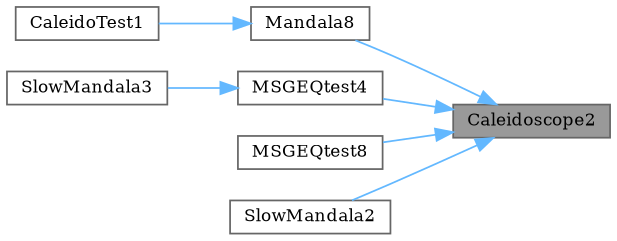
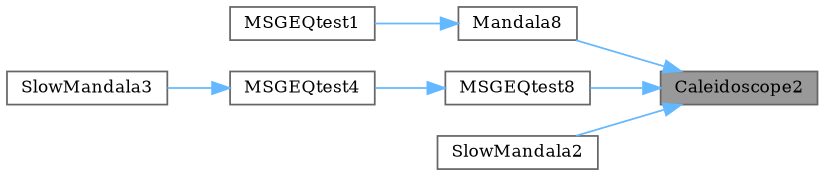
node "CaleidoTest1": label "CaleidoTest1" -> "MSGEQtest1"
edge "MSGEQtest4" -> "Caleidoscope2": now "MSGEQtest4" -> "MSGEQtest8"
